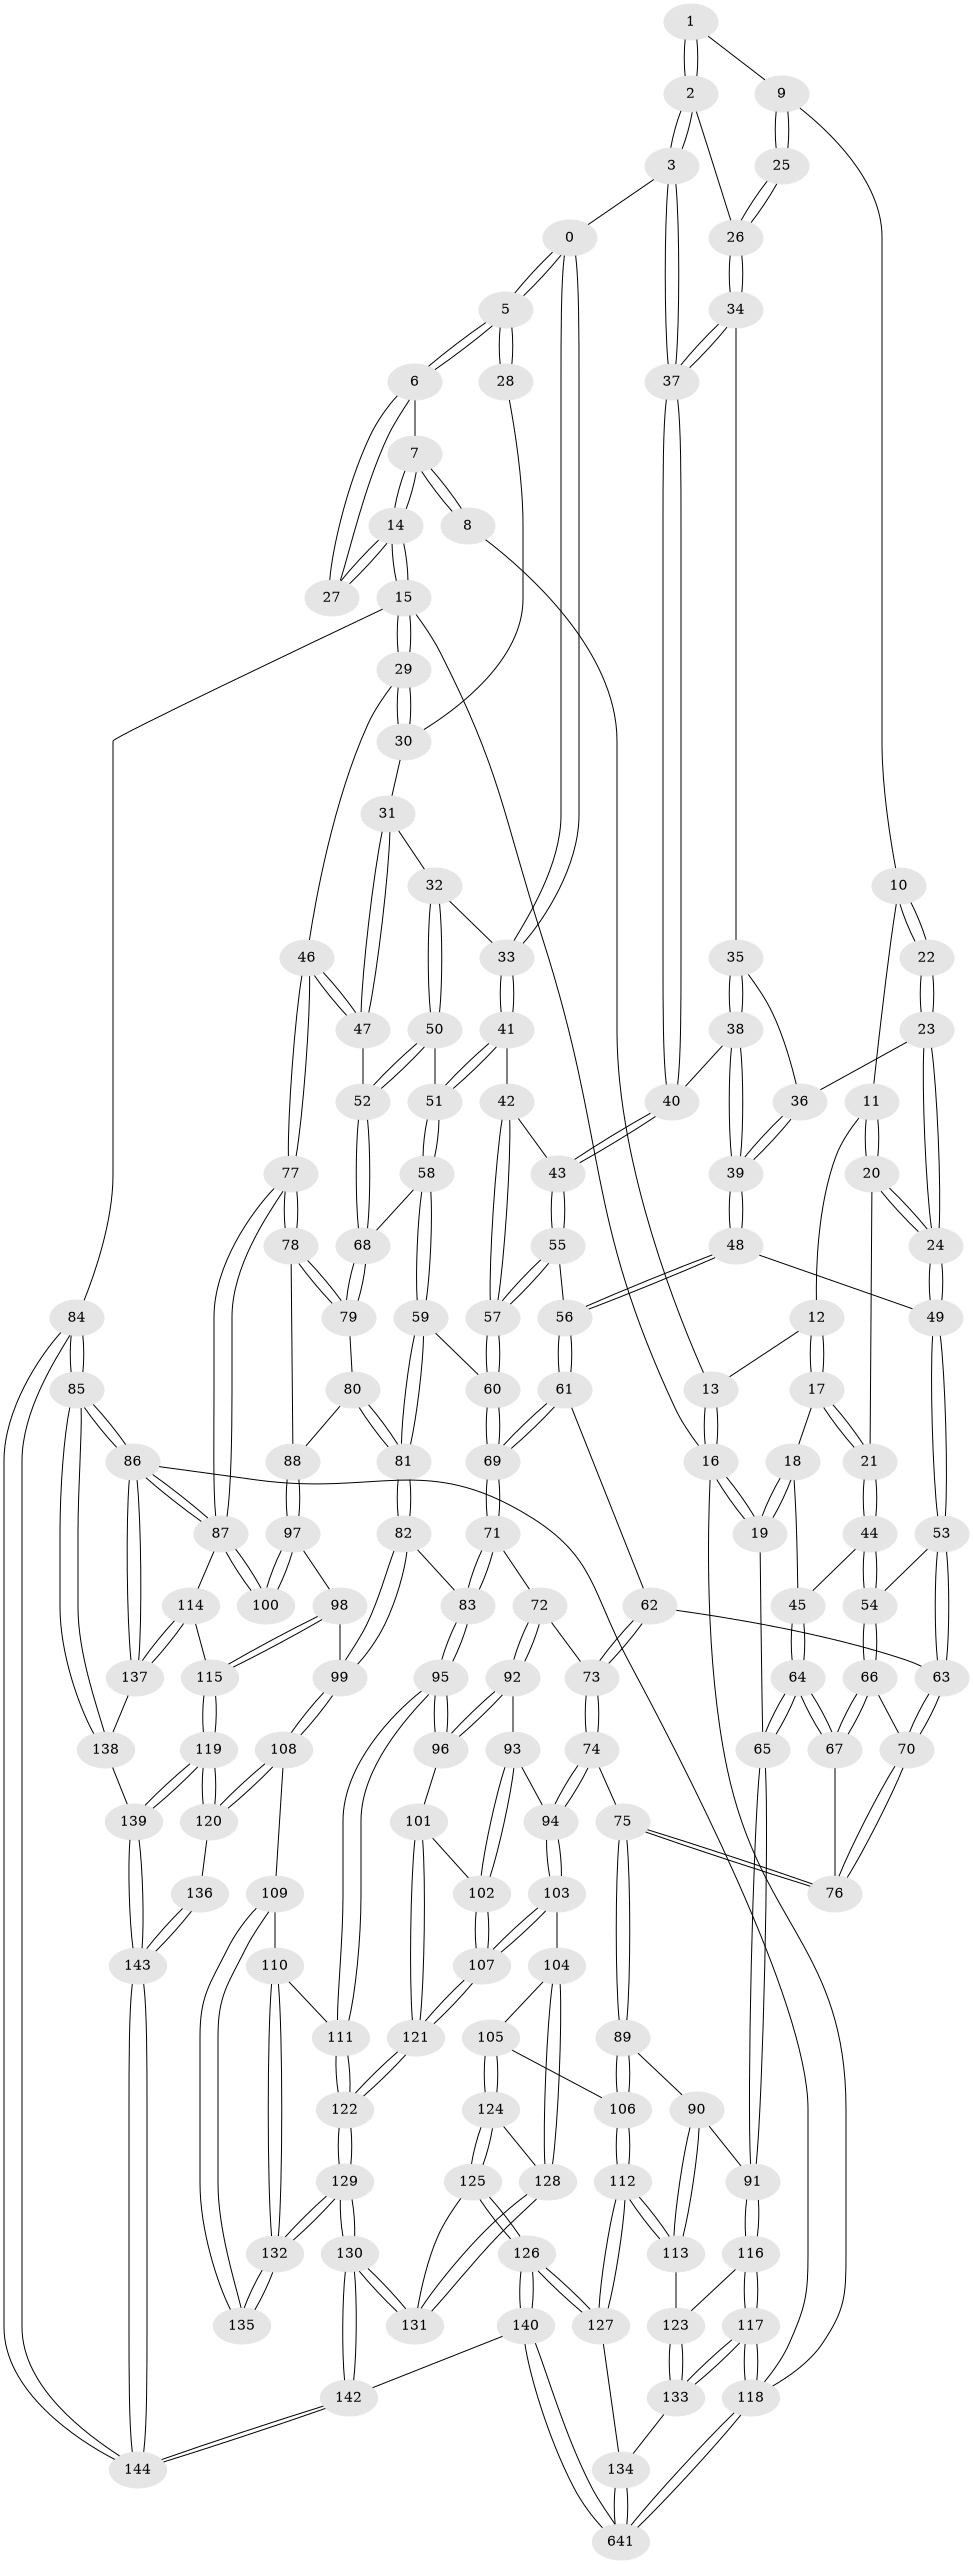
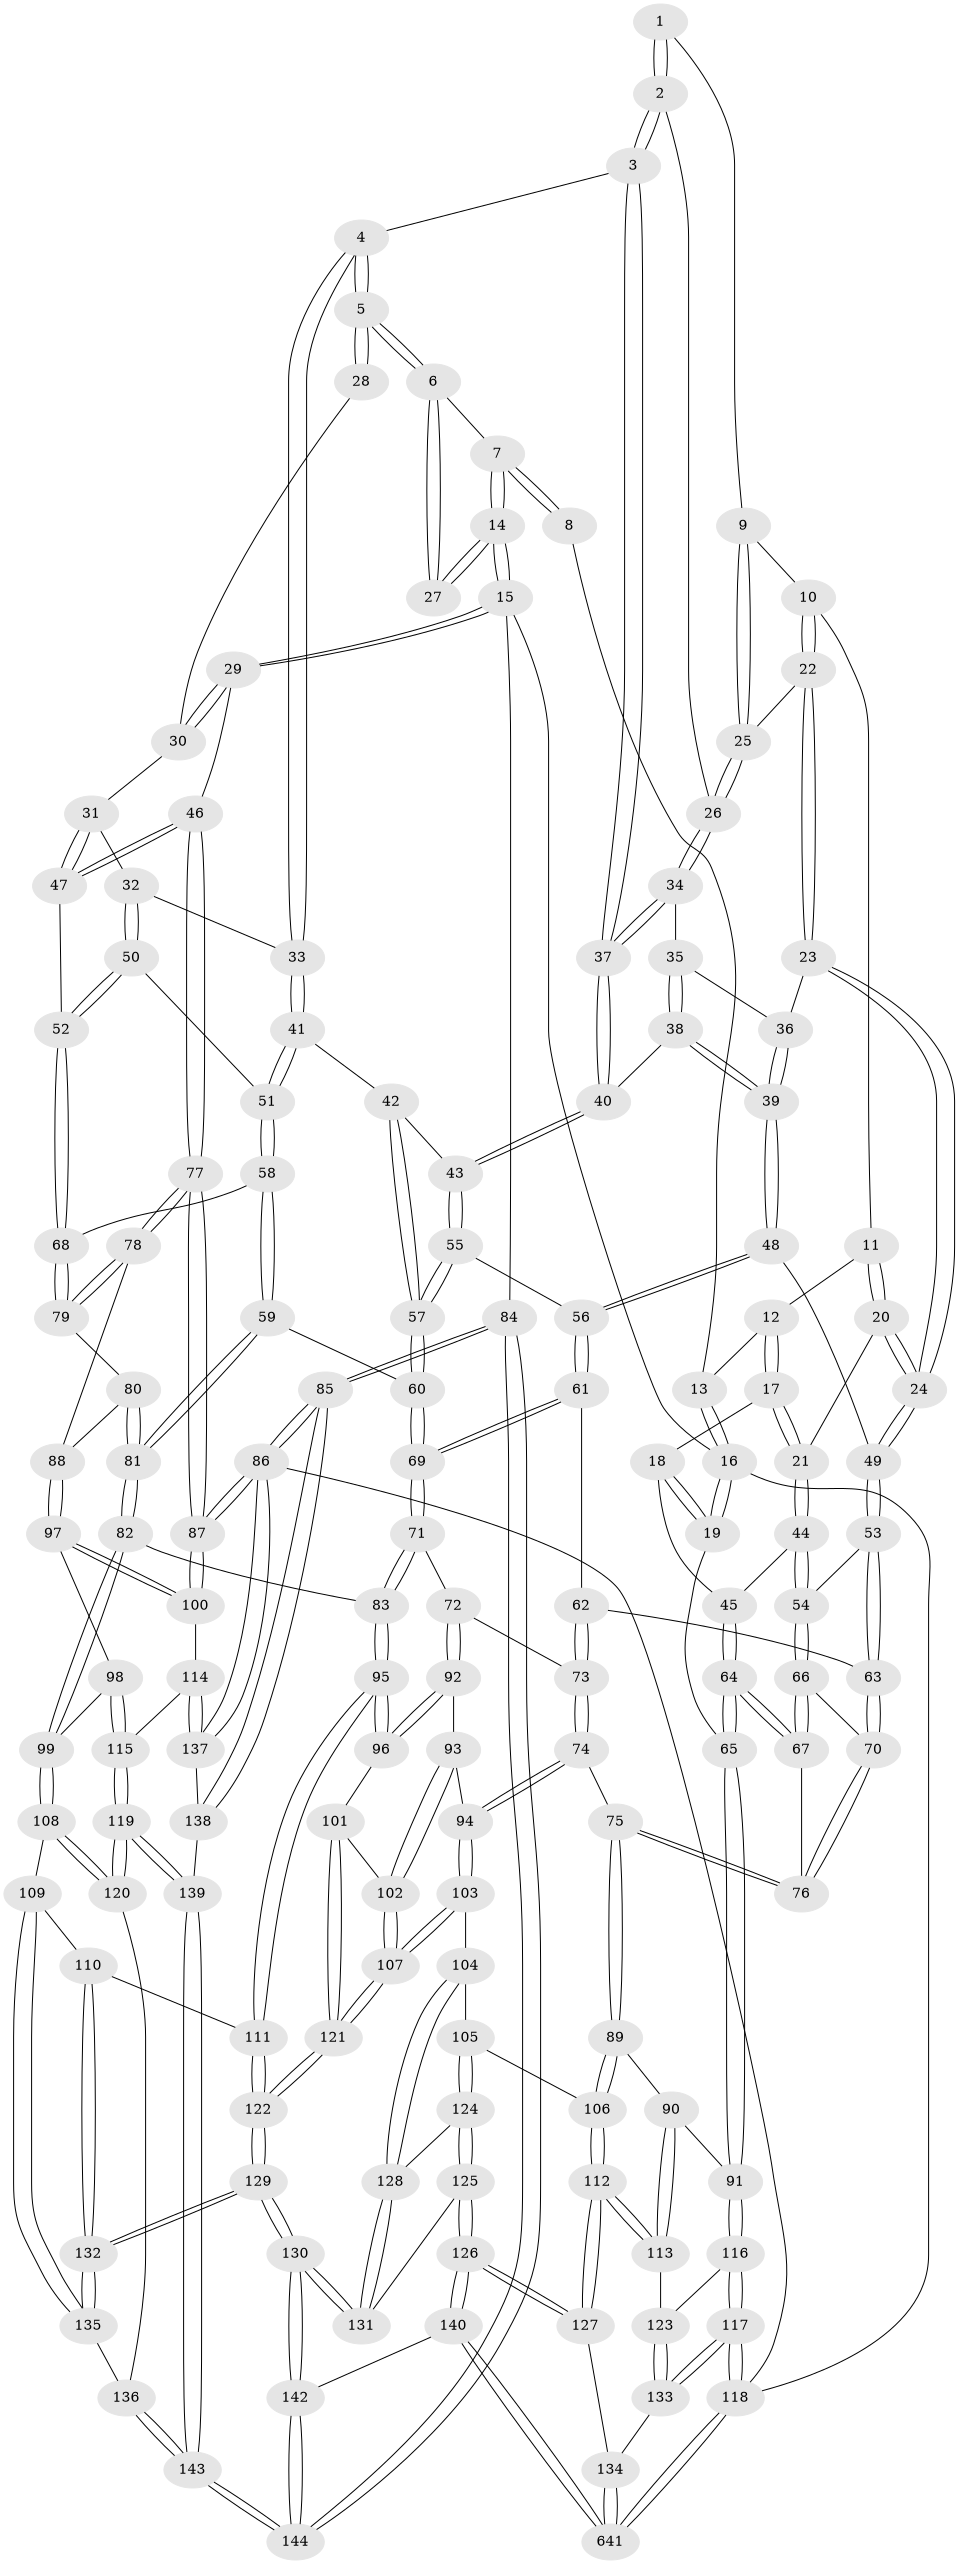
node "0": label "0" -> "4"
edge "22" -- "25": added
edge "87" -- "114": now "100" -- "114"
edge "135" -- "136": added
